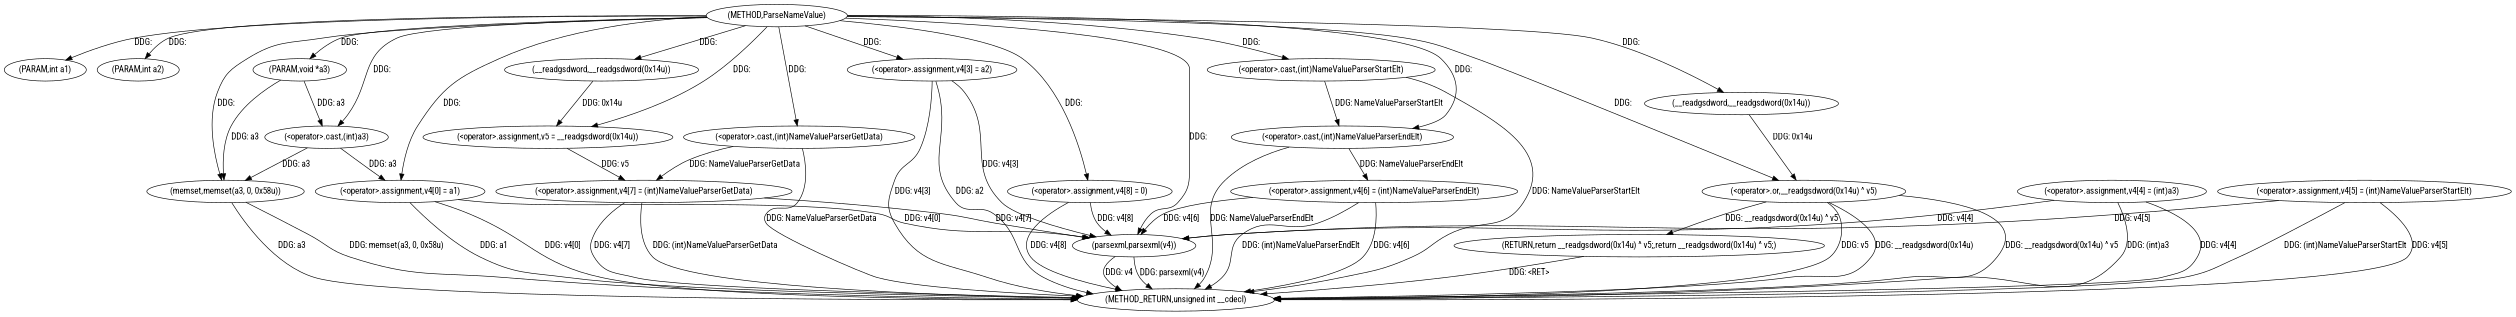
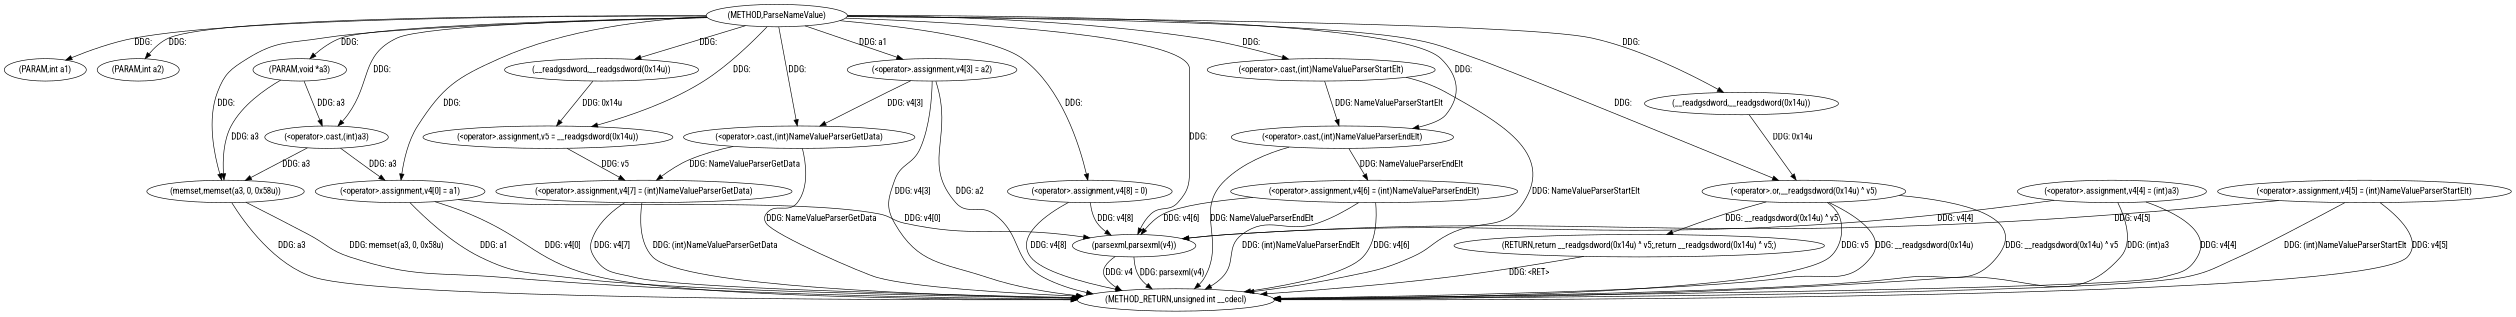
edge "(METHOD,ParseNameValue)" -> "(<operator>.assignment,v4[3] = a2)": label "DDG: " -> "DDG: a1"
edge "(<operator>.assignment,v4[3] = a2)" -> "(parsexml,parsexml(v4))": now "(<operator>.assignment,v4[3] = a2)" -> "(<operator>.cast,(int)NameValueParserGetData)"
edge "(<operator>.assignment,v4[7] = (int)NameValueParserGetData)" -> "(parsexml,parsexml(v4))": removed, label "DDG: v4[7]"
